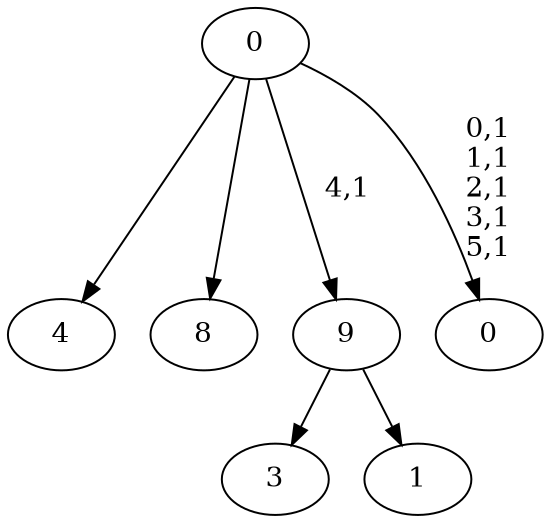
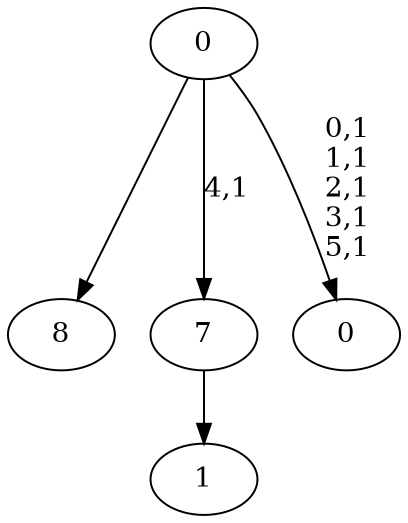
node "4": removed
node "9": label "9" -> "7"
node "3": removed
